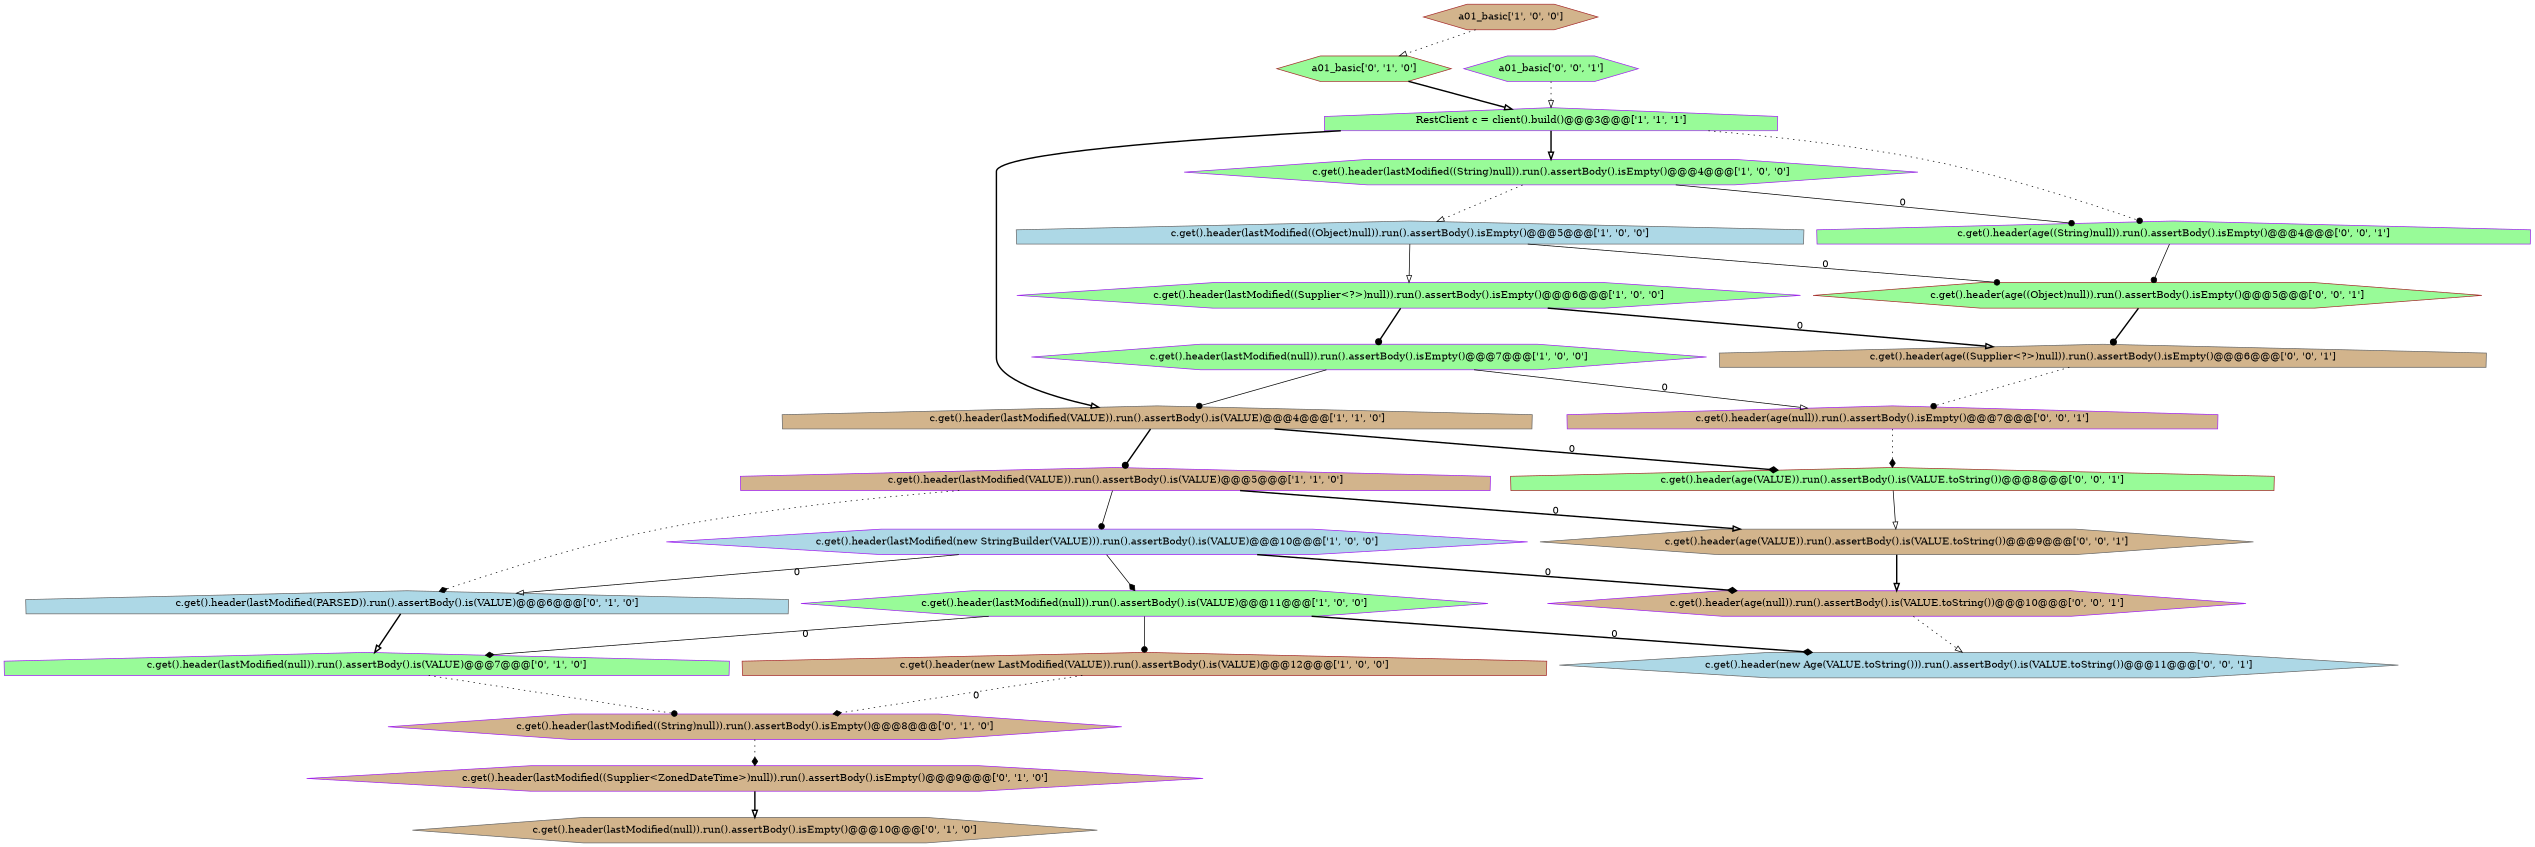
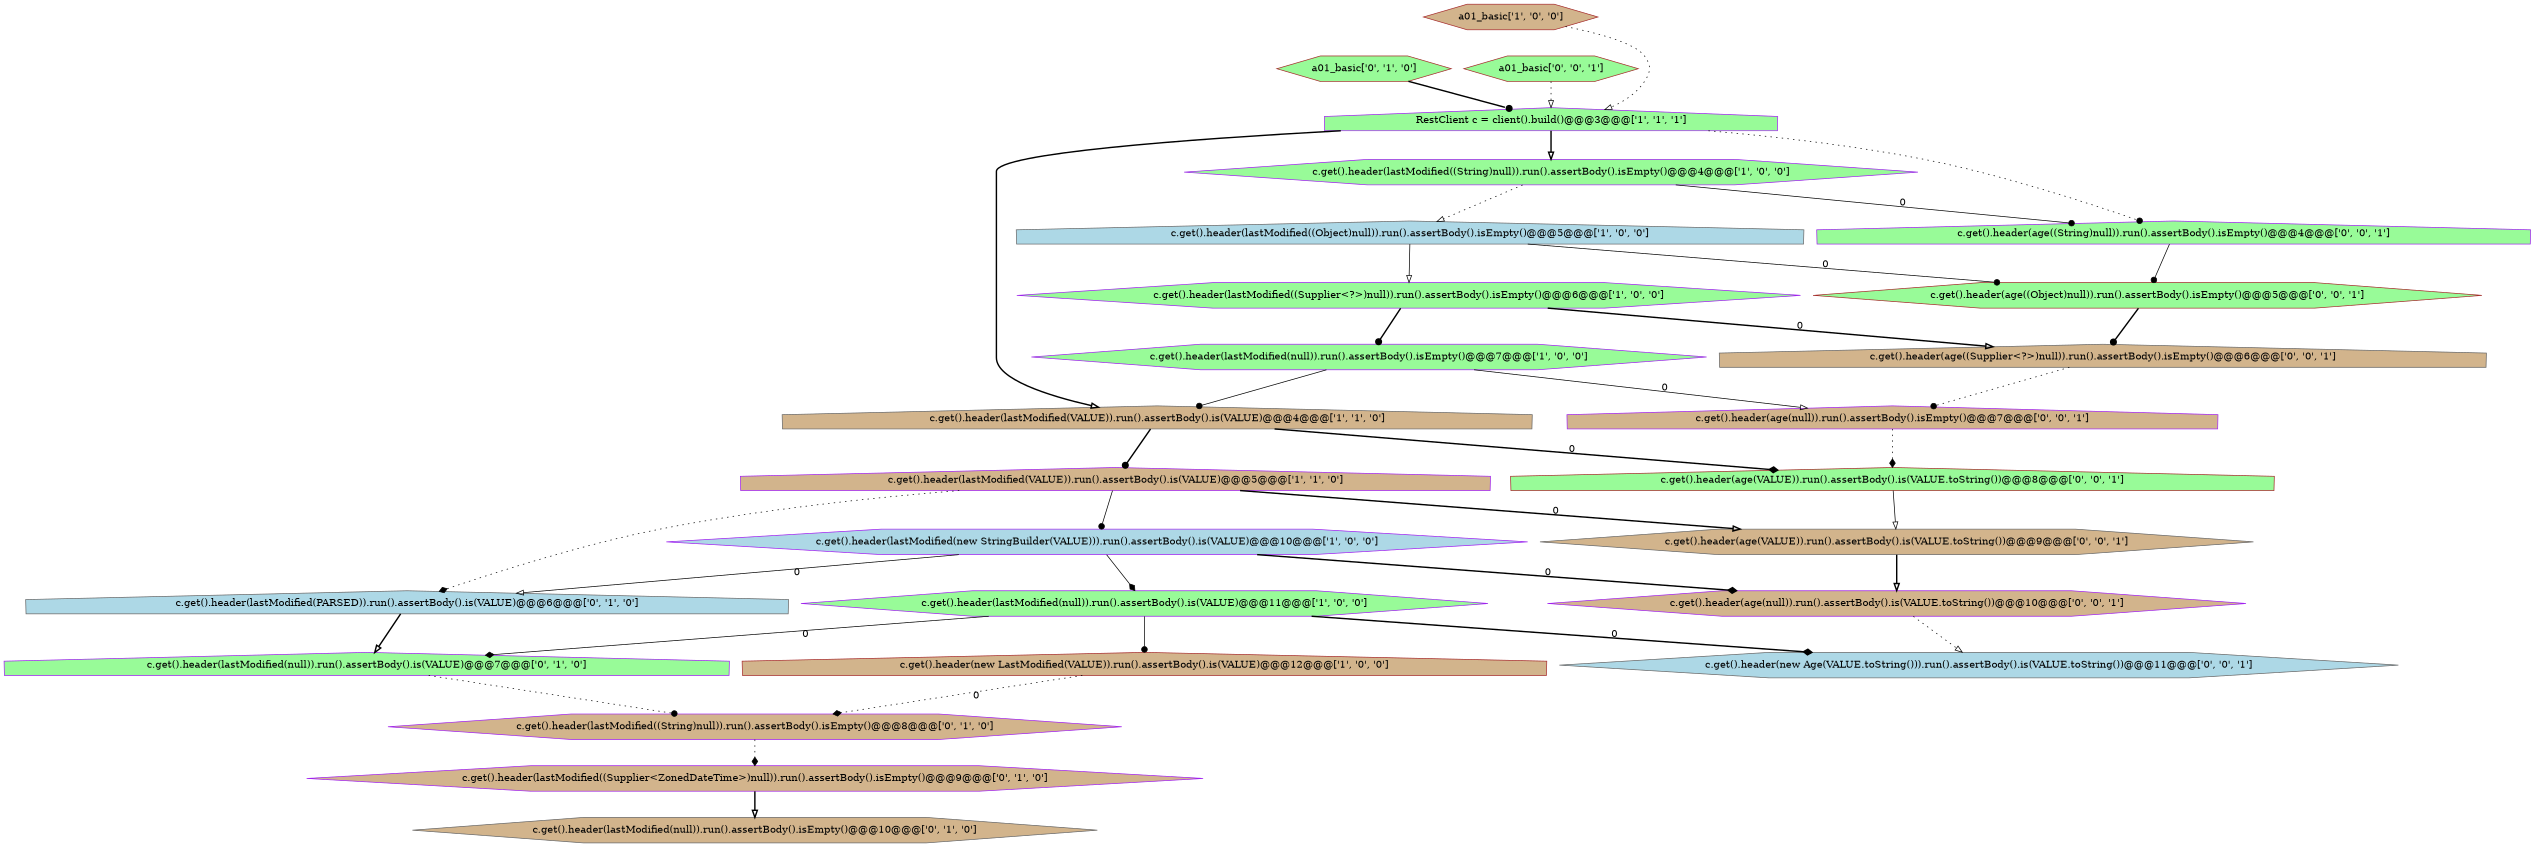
edge "a01_basic['1', '0', '0']" -> "a01_basic['0', '1', '0']": now "a01_basic['1', '0', '0']" -> "RestClient c = client().build()@@@3@@@['1', '1', '1']"
node "a01_basic['0', '0', '1']": color purple -> brown
edge "a01_basic['0', '1', '0']" -> "RestClient c = client().build()@@@3@@@['1', '1', '1']": arrowhead onormal -> dot
